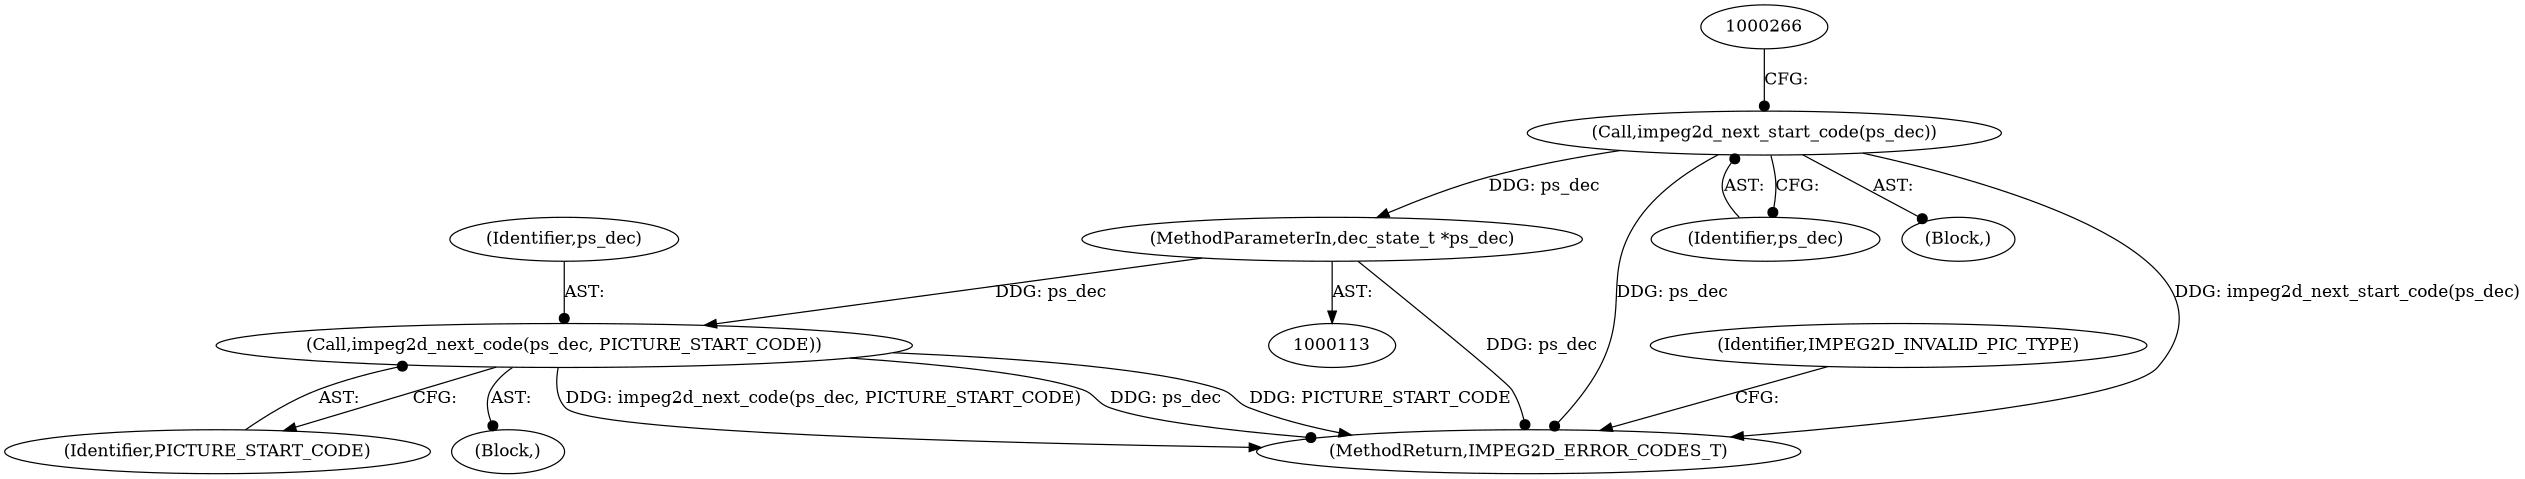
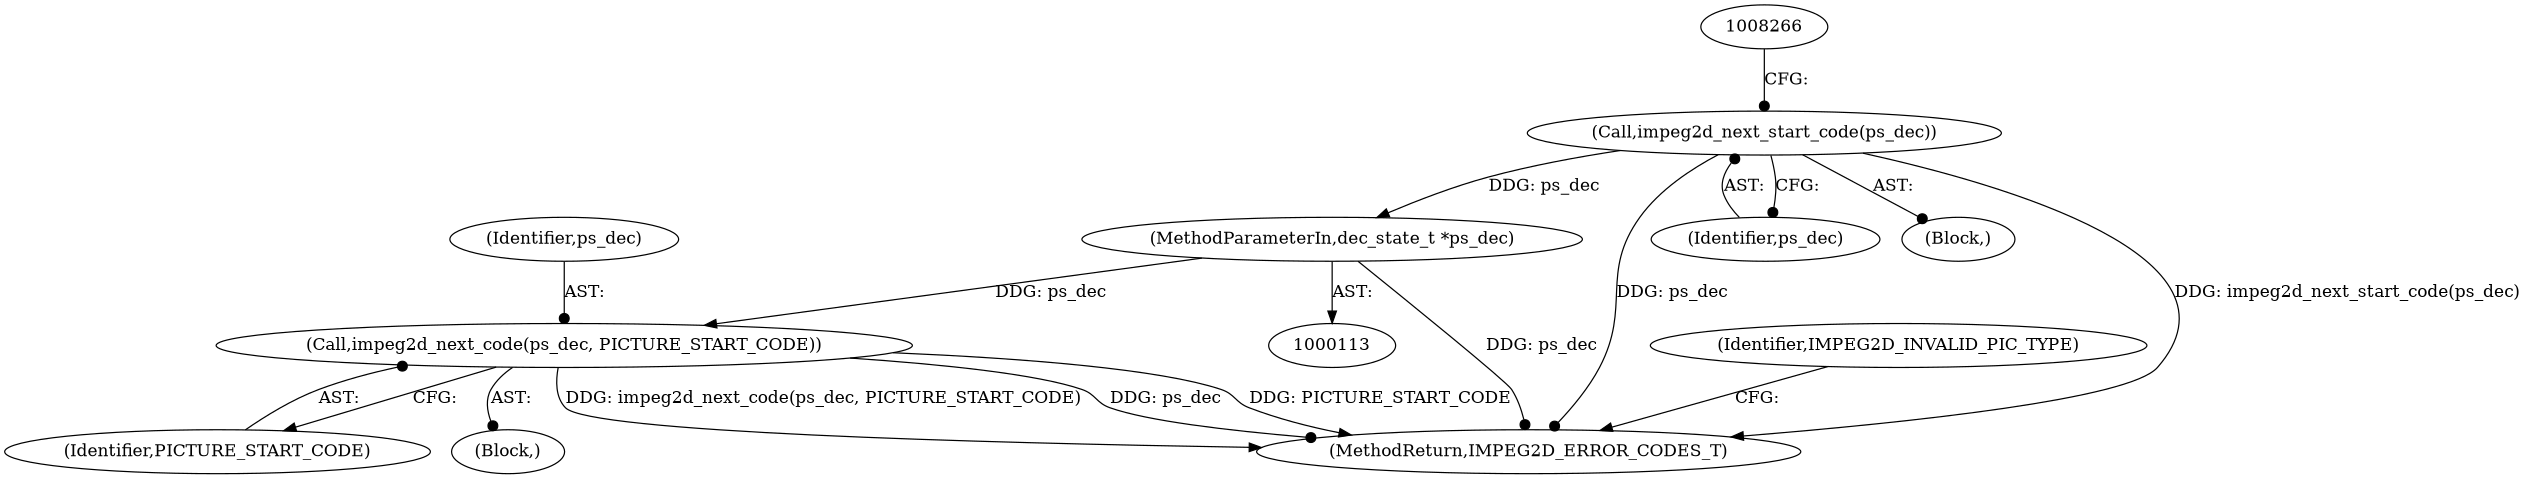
node "1000266": label "1000266" -> "1008266"
